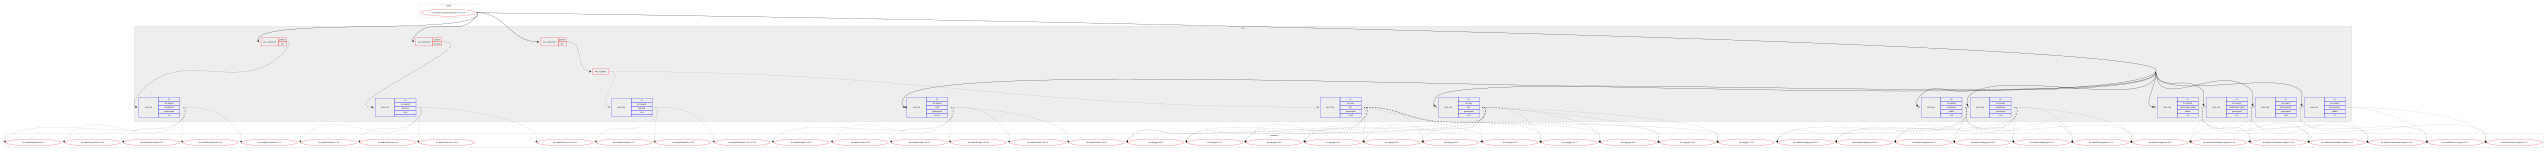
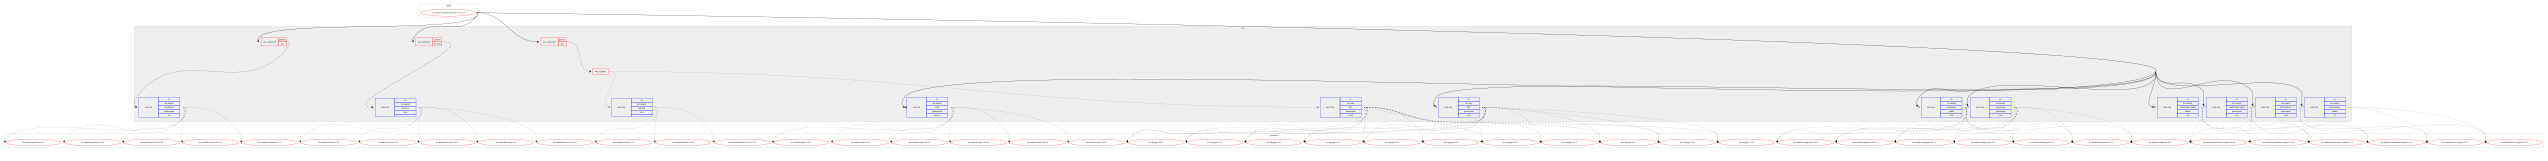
node "dev-haskell/hscolour-1.22": added
